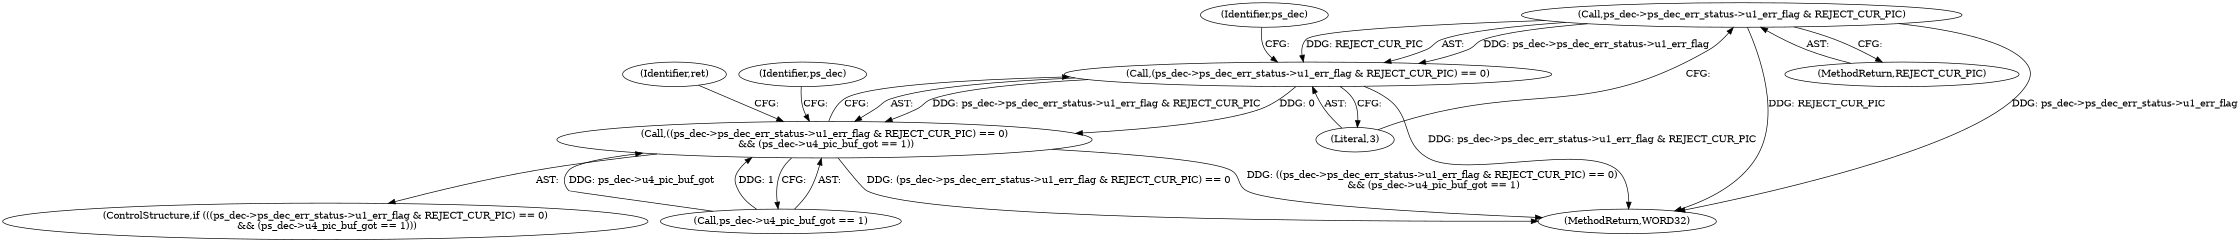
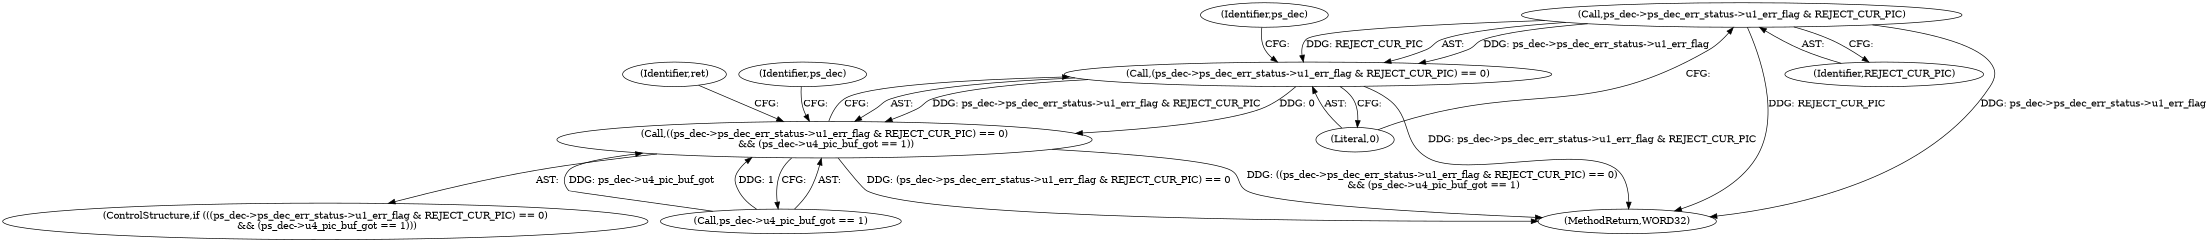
node "(MethodReturn,REJECT_CUR_PIC)": label "(MethodReturn,REJECT_CUR_PIC)" -> "(Identifier,REJECT_CUR_PIC)"
node "(Literal,3)": label "(Literal,3)" -> "(Literal,0)"
